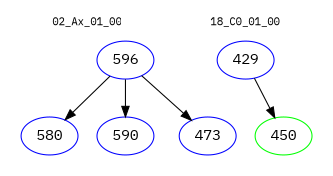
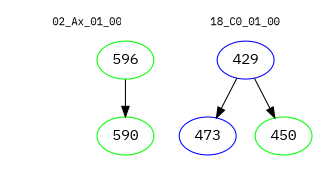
node "596": color blue -> green
edge "596" -> "473": now "429" -> "473"
node "580": removed
node "590": color blue -> green
